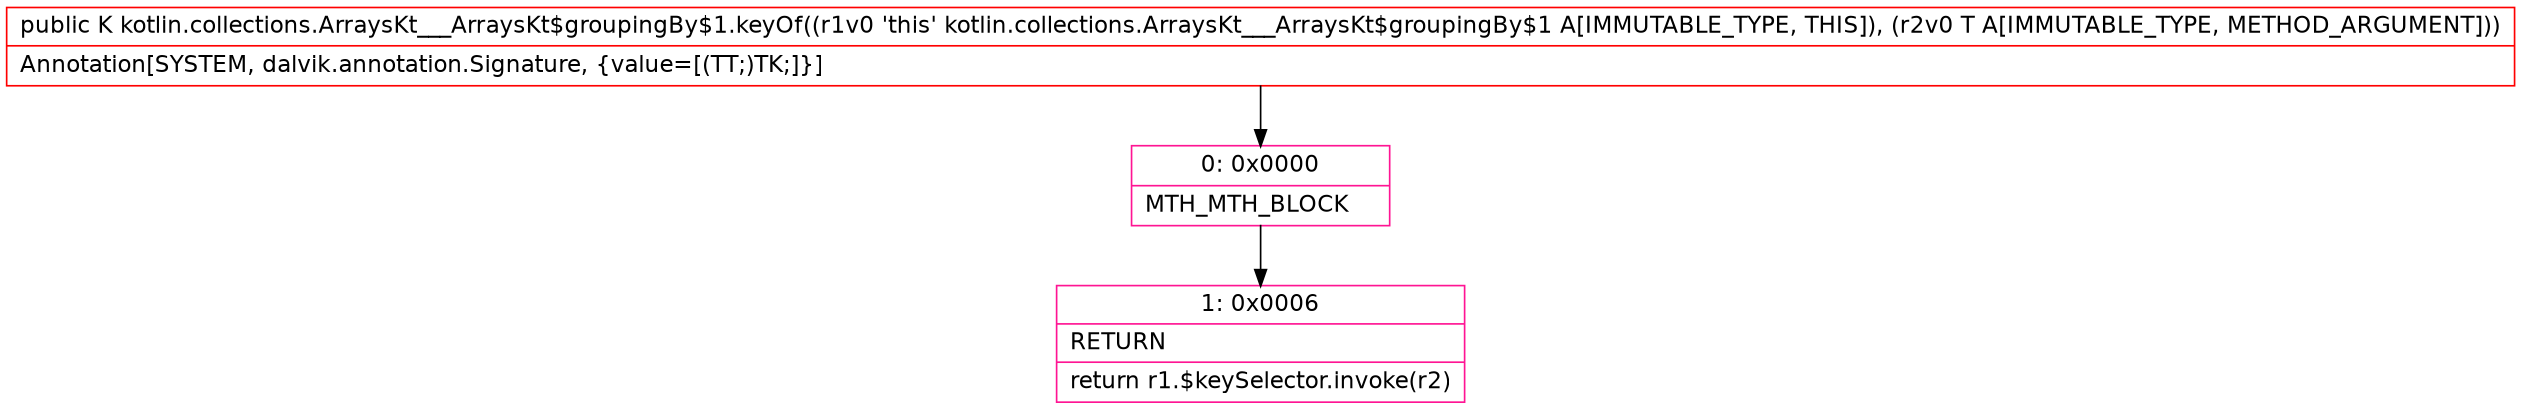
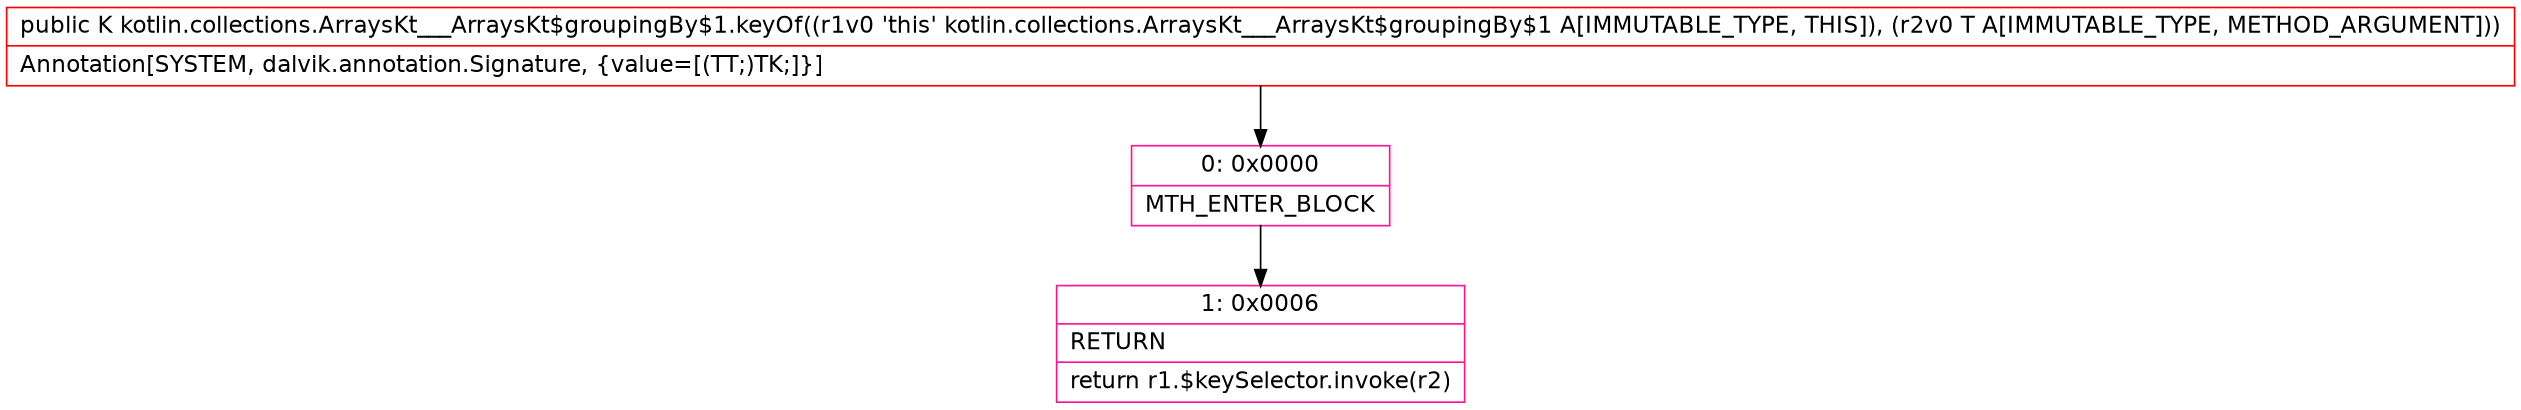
node "0: 0x0000": text "MTH_MTH_BLOCK" -> "MTH_ENTER_BLOCK"
